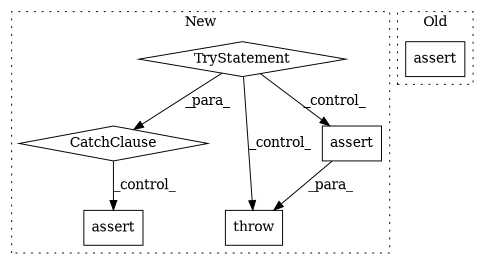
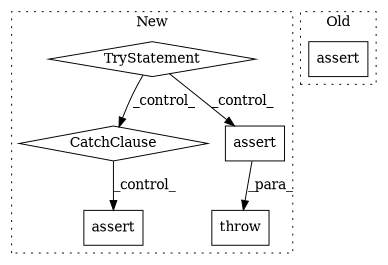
edge "TryStatement" -> "CatchClause": label "_para_" -> "_control_"
edge "TryStatement" -> "throw": removed, label "_control_"
